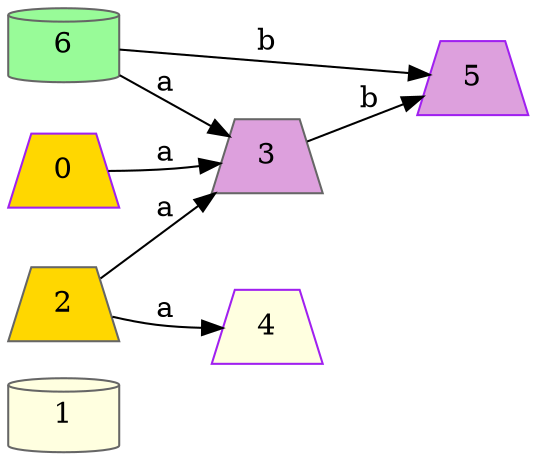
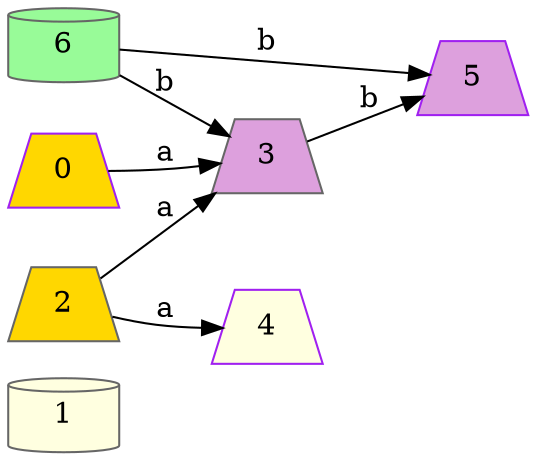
edge "6" -> "3": label "a" -> "b"
